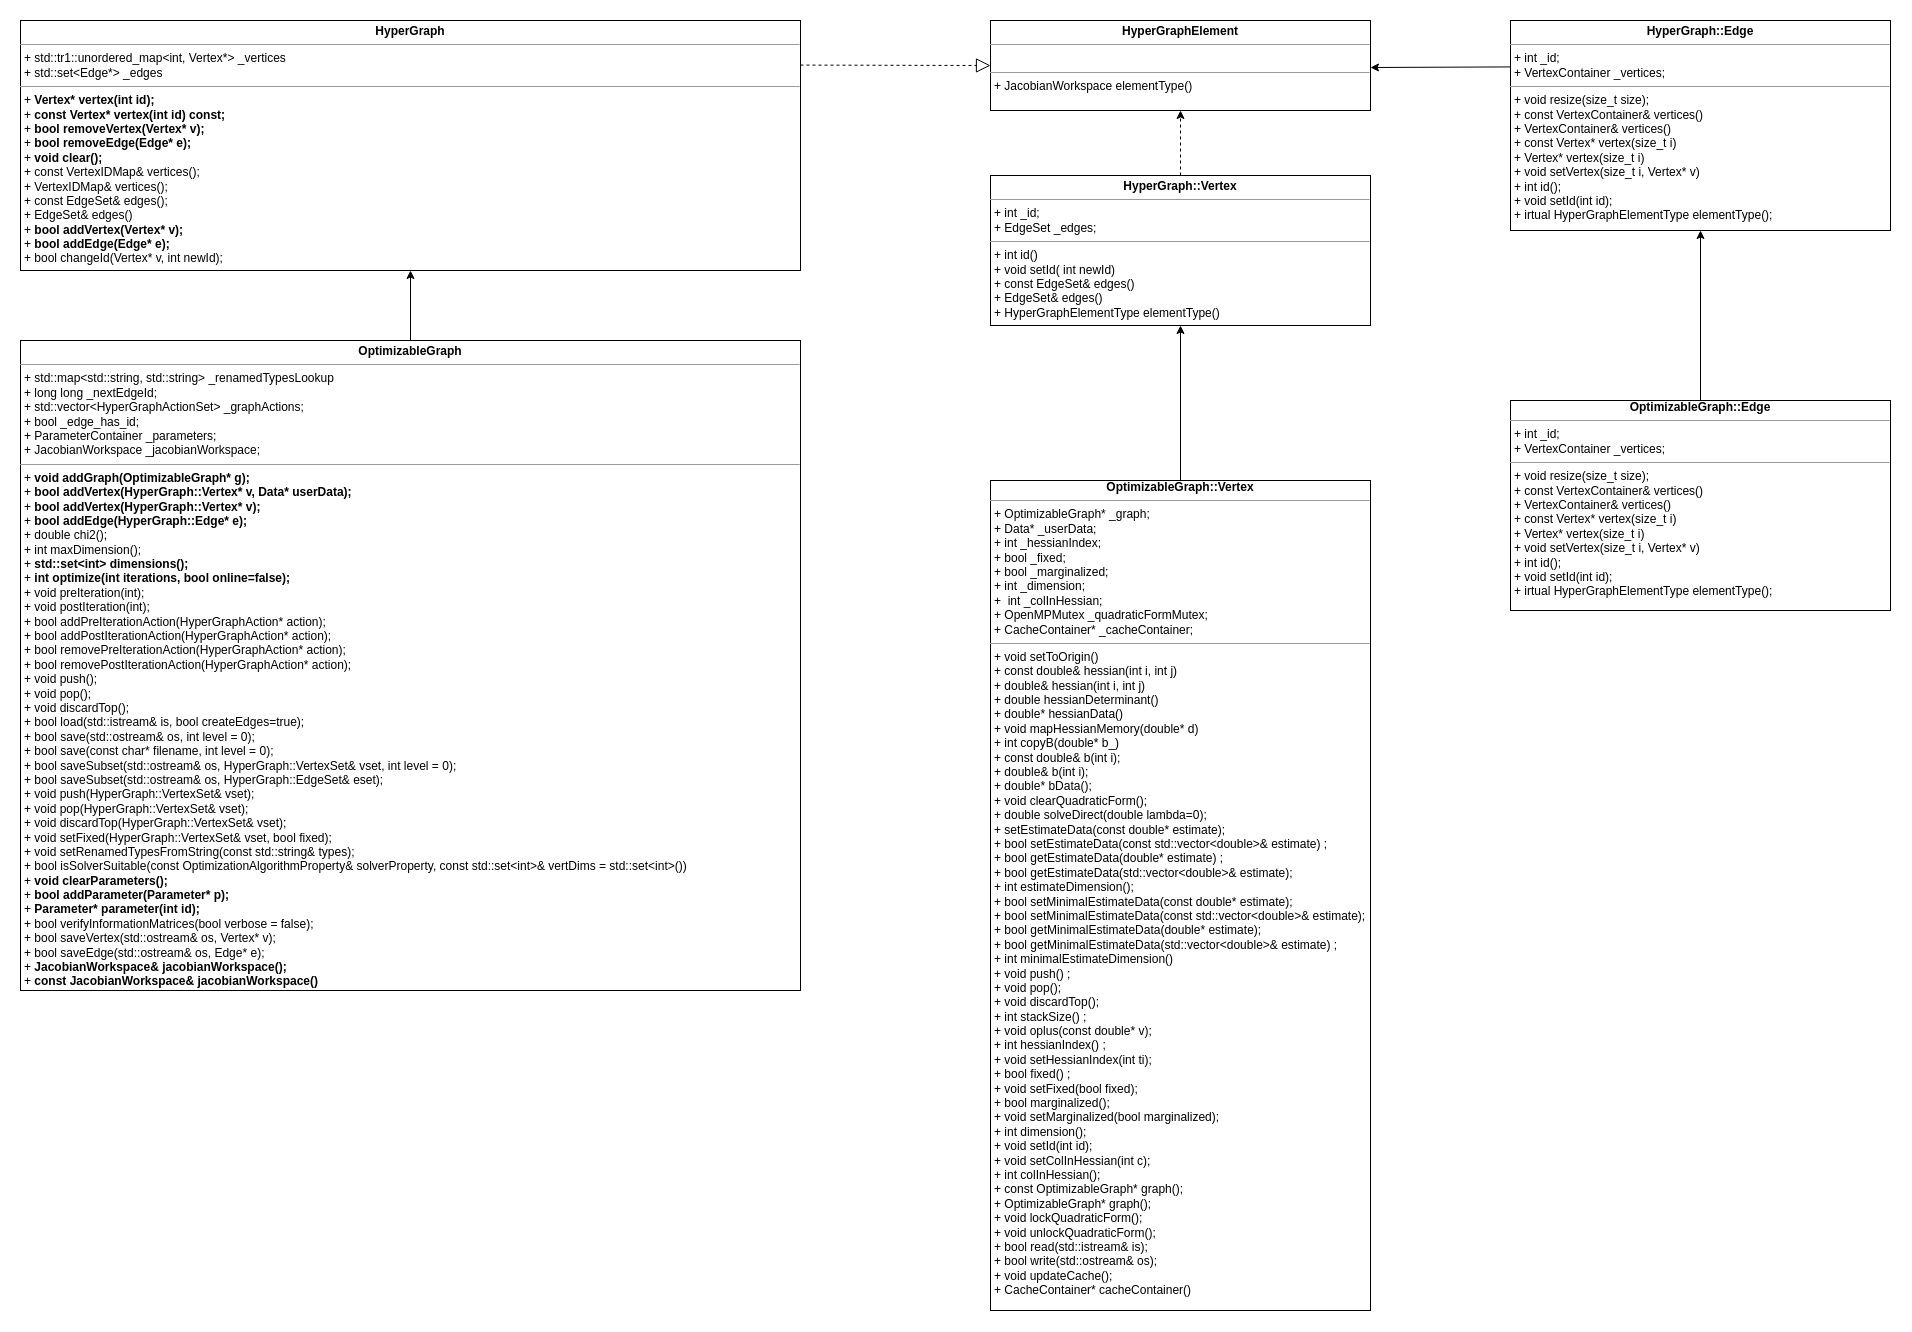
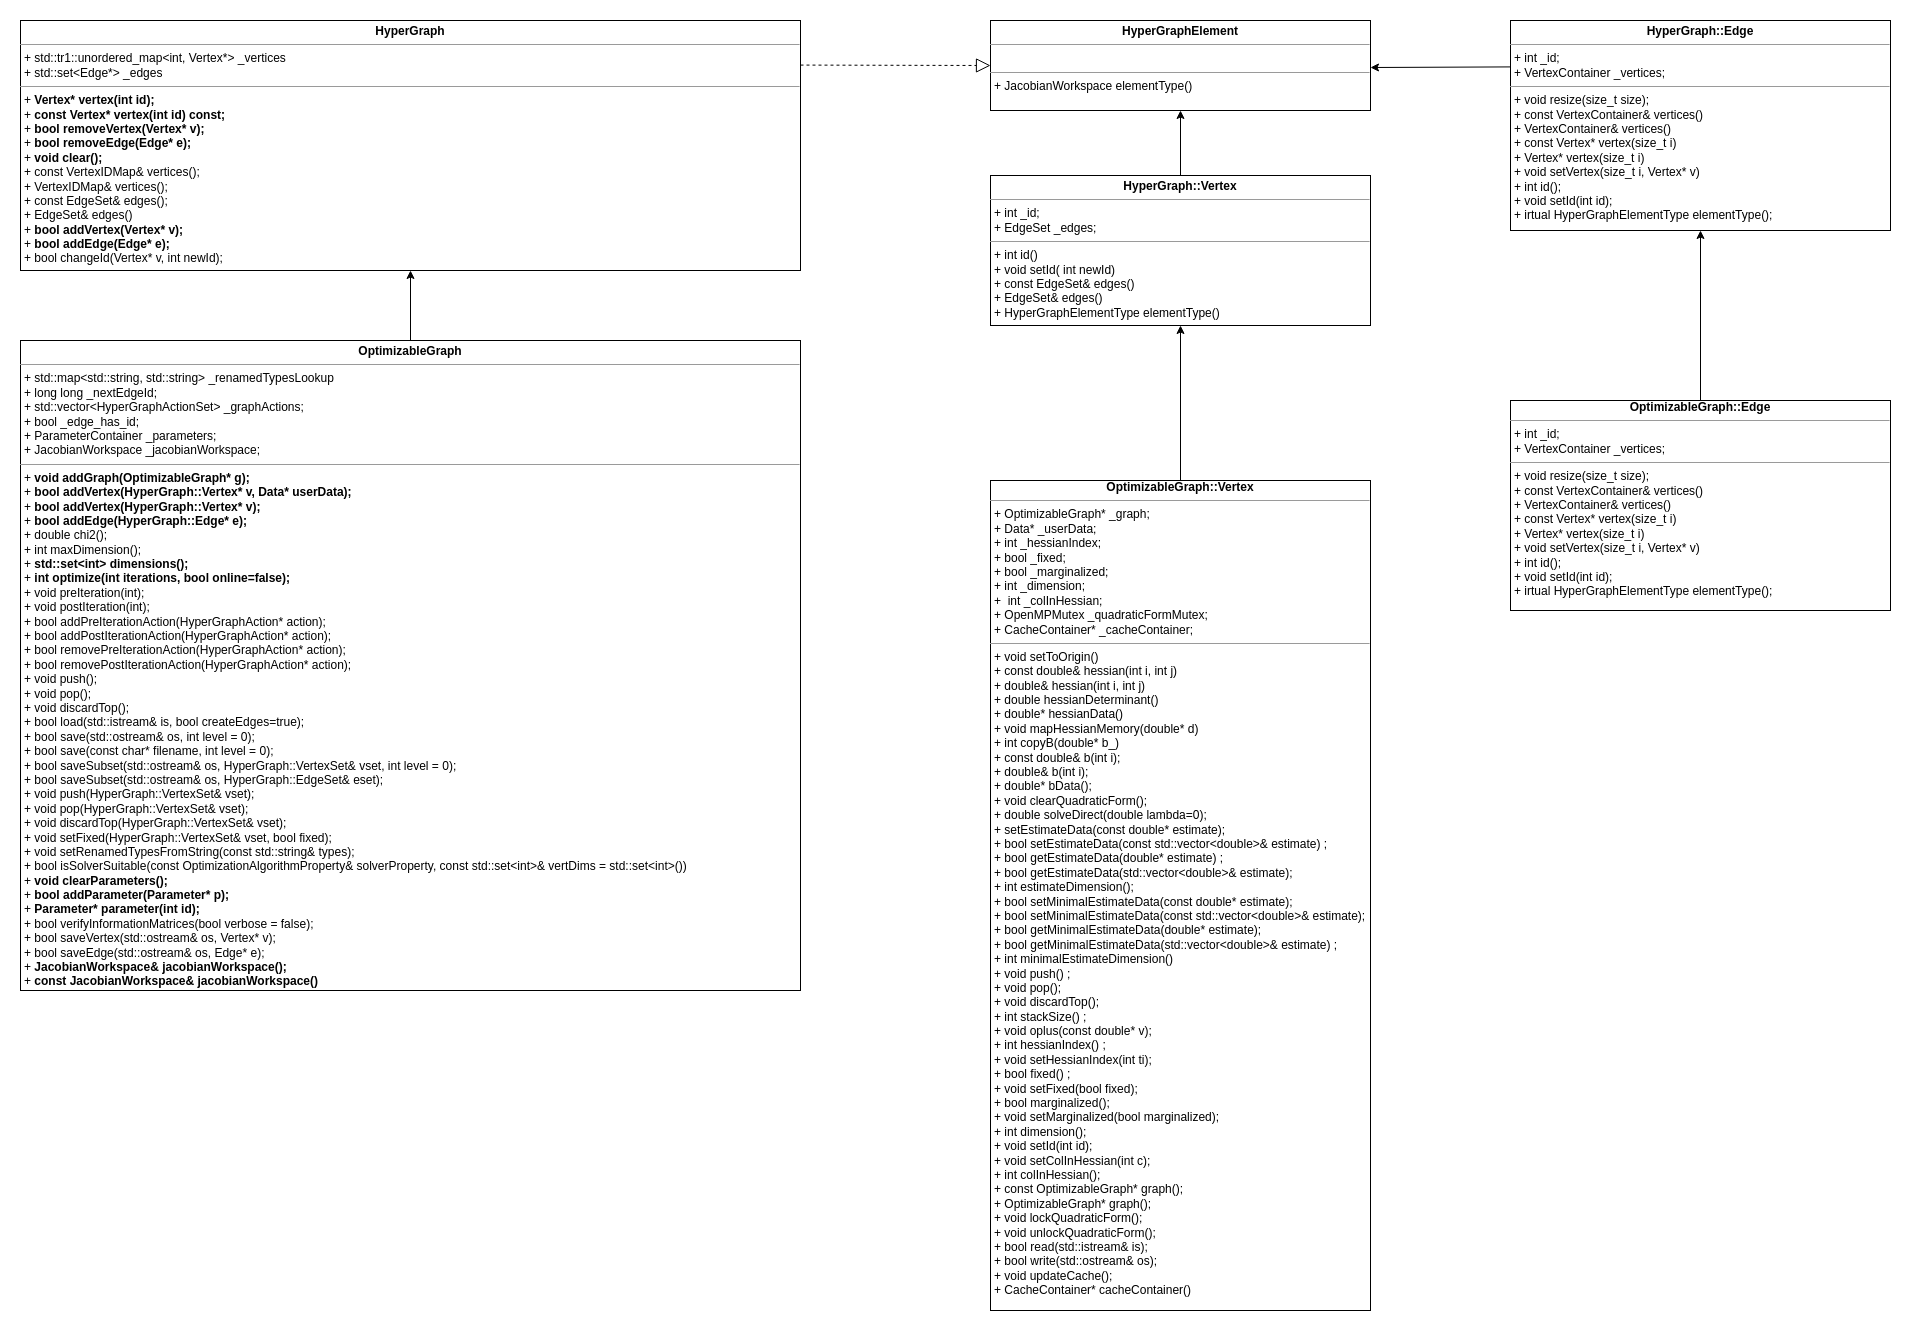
edge "HyperGraph::Vertex + int _id; + EdgeSet _edges; + int id() + void setId( int newId) + const EdgeSet& edges() + EdgeSet& edges() + HyperGraphElementType elementType()" -> "HyperGraphElement + JacobianWorkspace elementType()": style dashed -> solid
